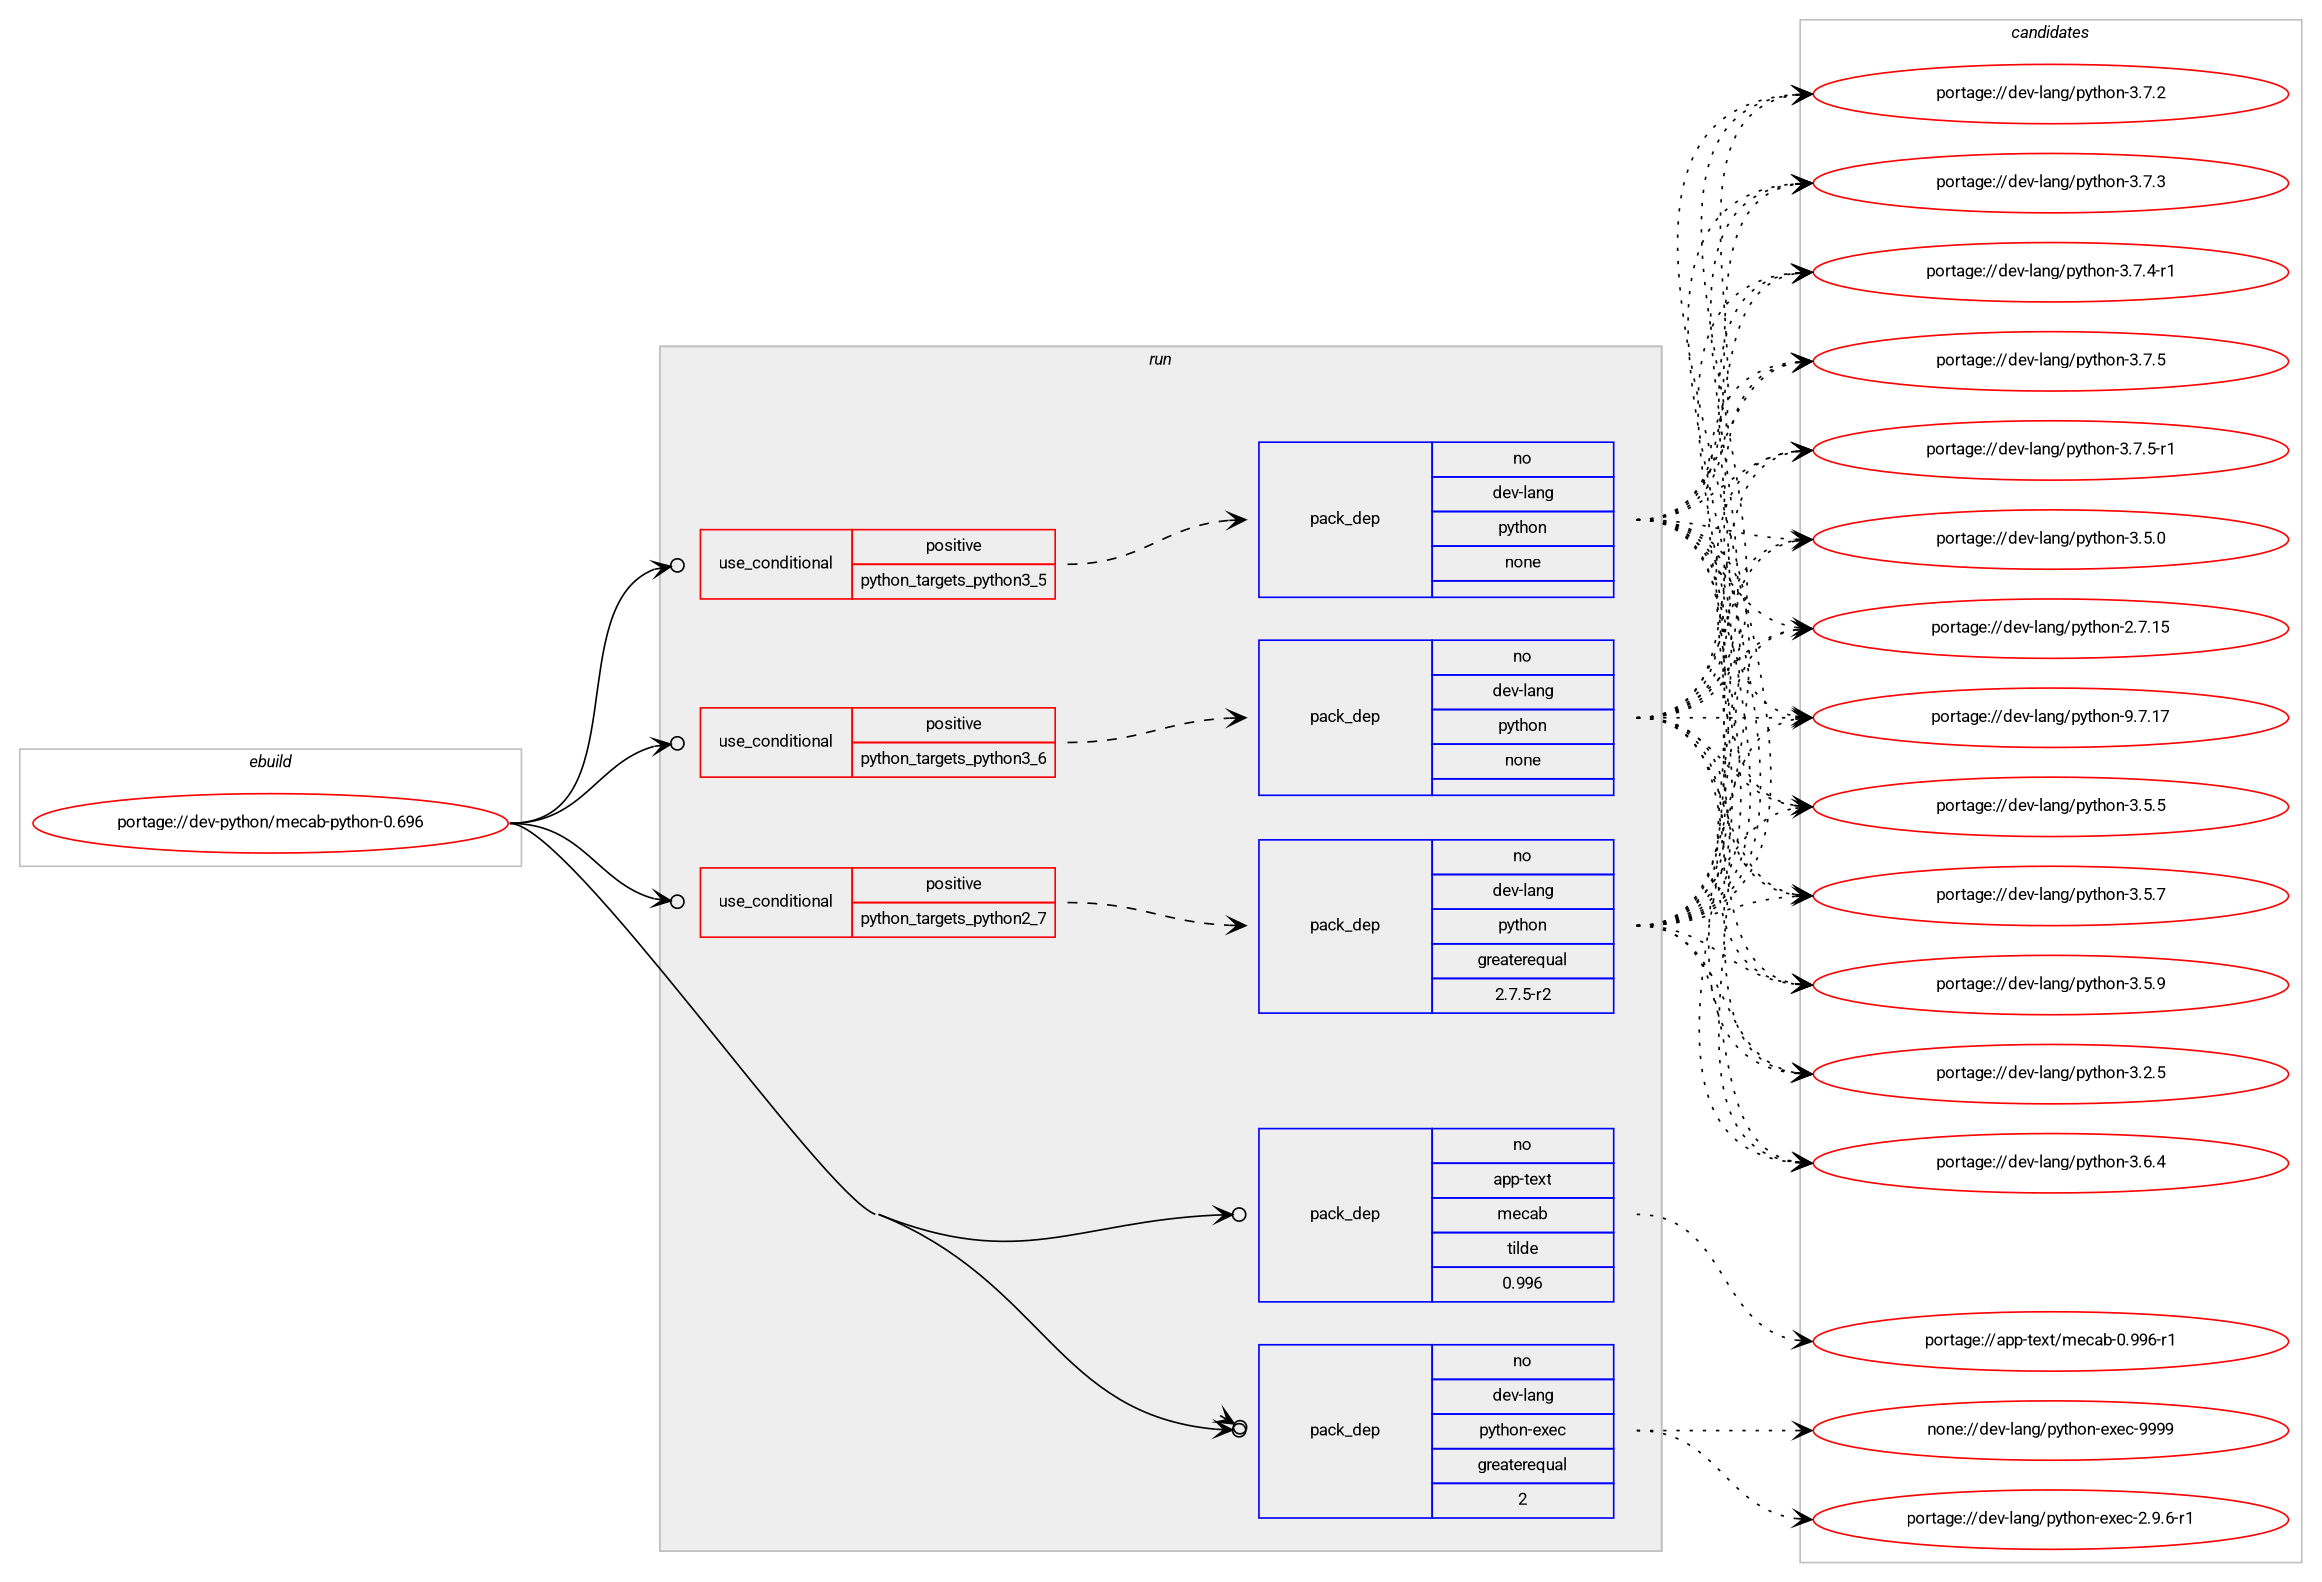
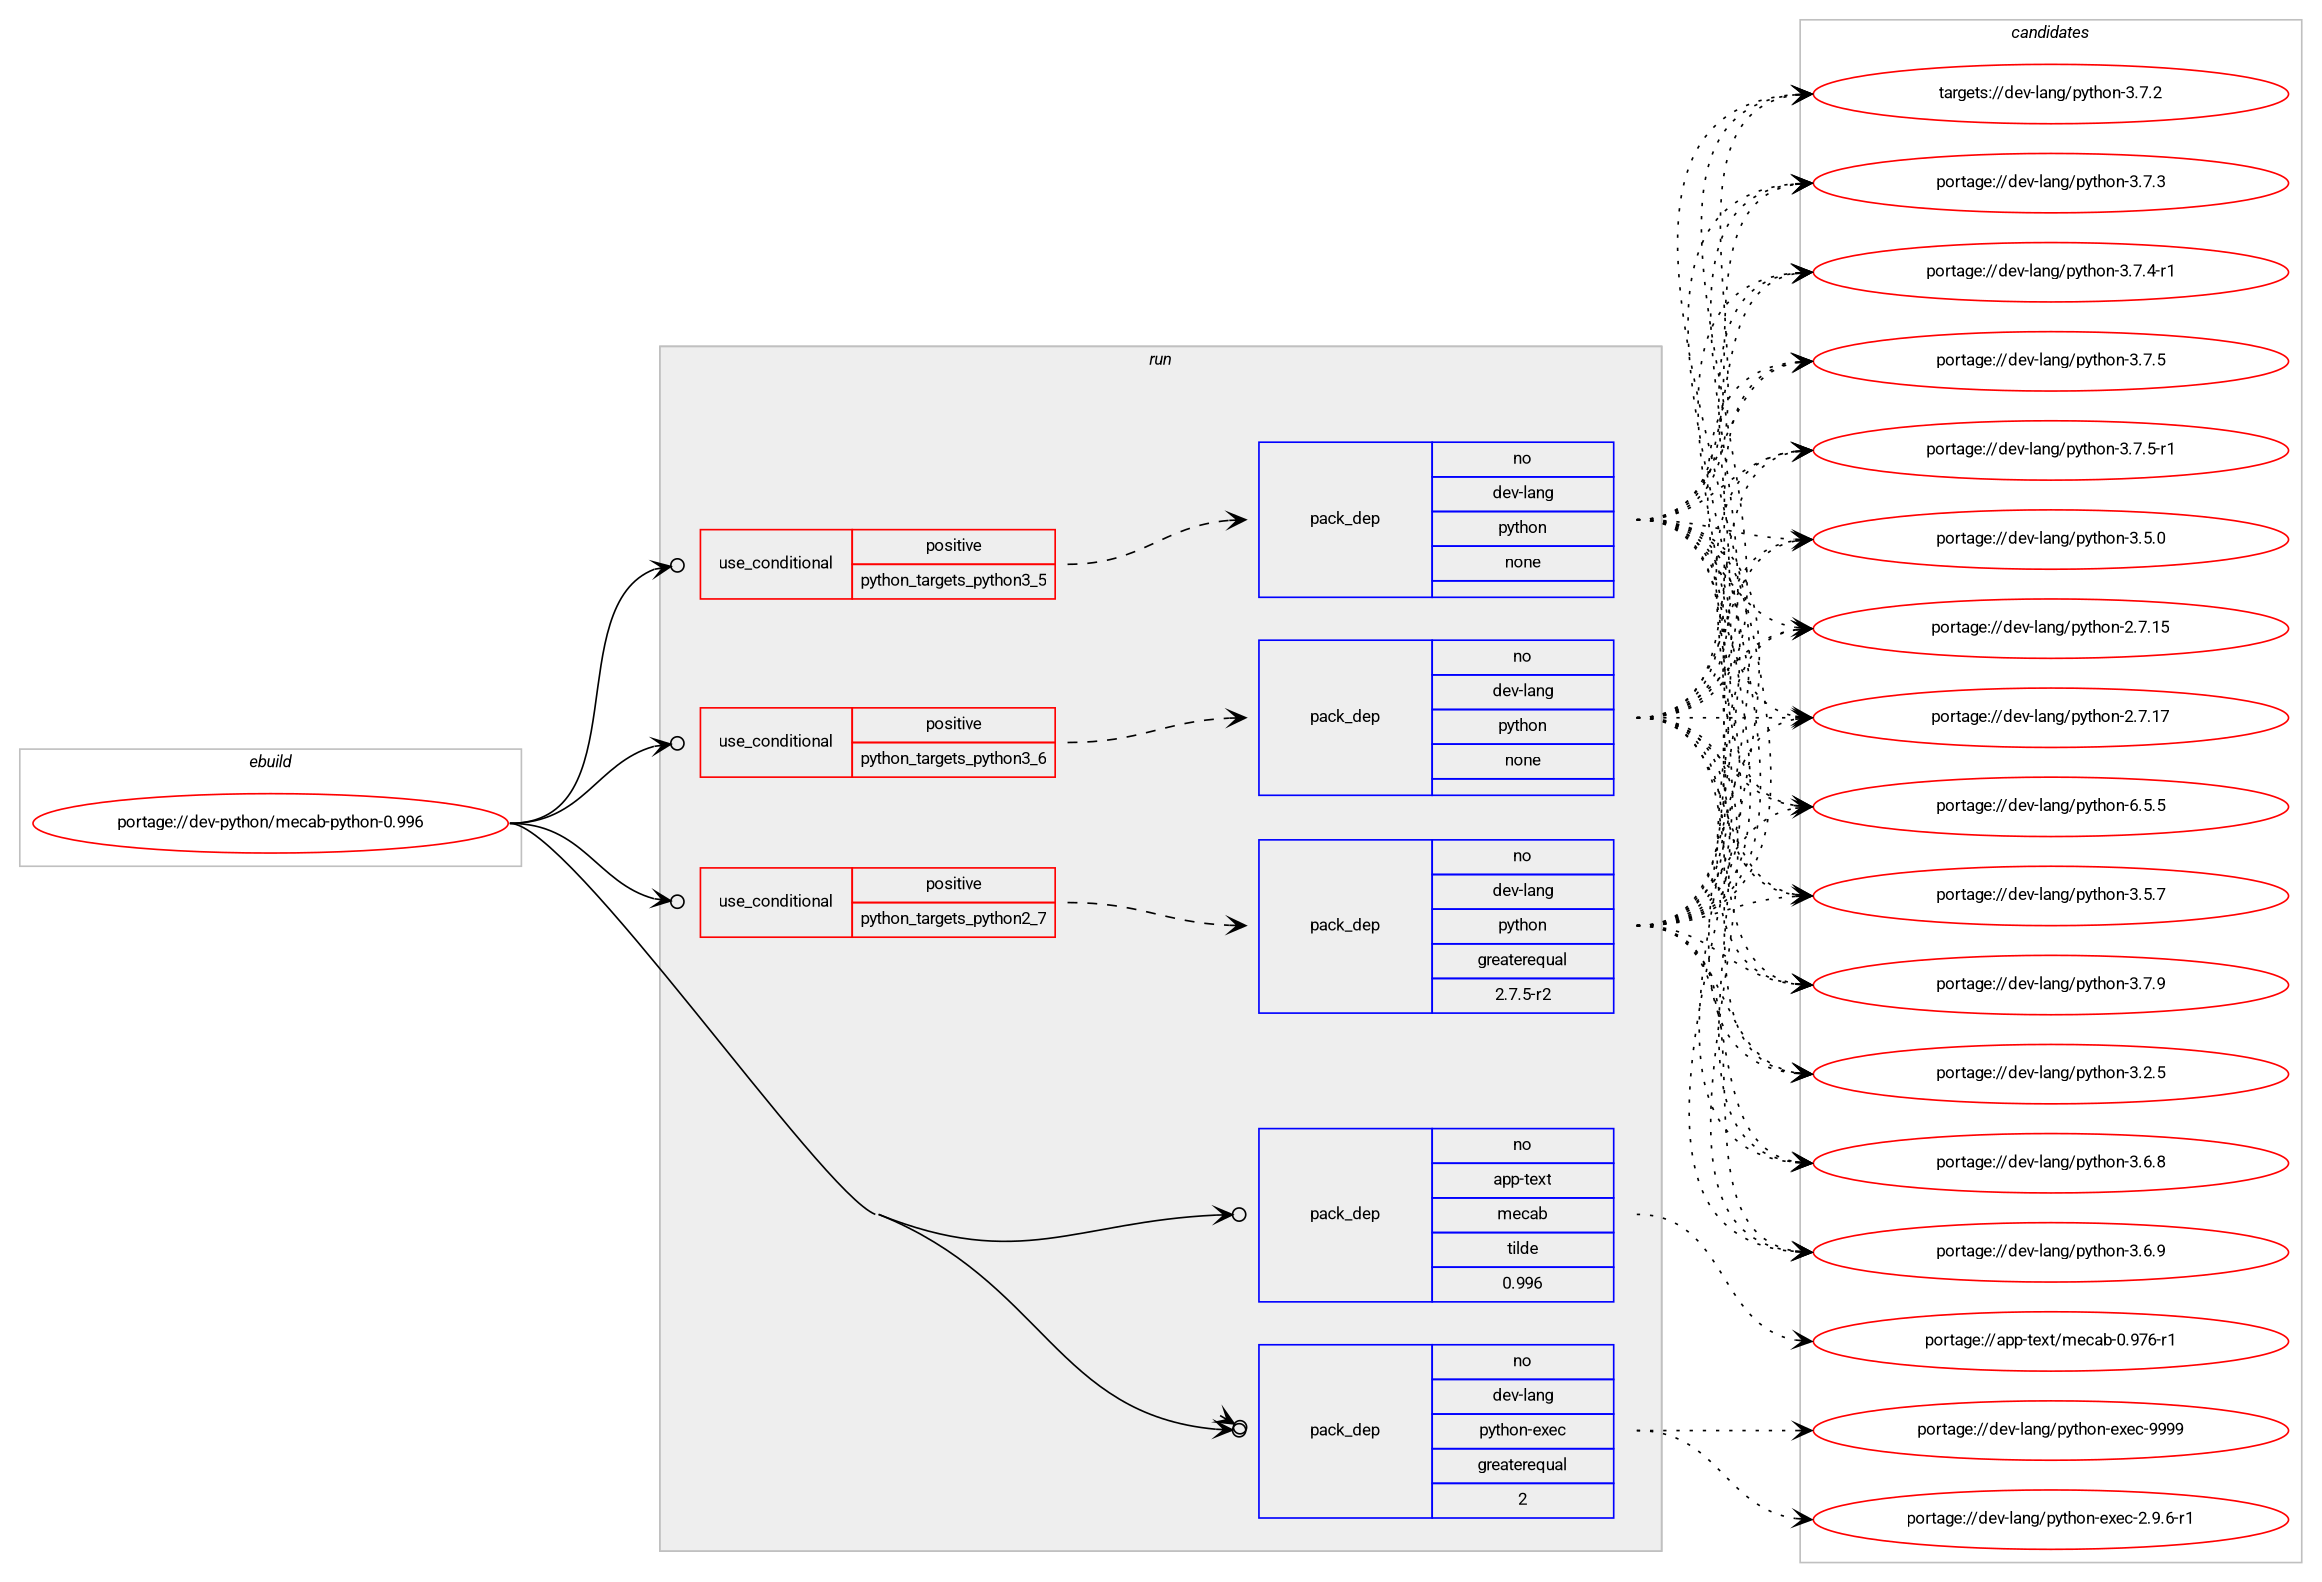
node "portage://dev-lang/python-3.7.2": label "portage://dev-lang/python-3.7.2" -> "targets://dev-lang/python-3.7.2"
node "portage://dev-lang/python-9.7.17": label "portage://dev-lang/python-9.7.17" -> "portage://dev-lang/python-2.7.17"
node "portage://dev-lang/python-3.5.5": label "portage://dev-lang/python-3.5.5" -> "portage://dev-lang/python-6.5.5"
node "portage://dev-python/mecab-python-0.696": label "portage://dev-python/mecab-python-0.696" -> "portage://dev-python/mecab-python-0.996"
node "portage://dev-lang/python-3.5.9": label "portage://dev-lang/python-3.5.9" -> "portage://dev-lang/python-3.7.9"
node "portage://dev-lang/python-3.6.4": label "portage://dev-lang/python-3.6.4" -> "portage://dev-lang/python-3.6.8"
node "portage://dev-lang/python-3.6.9": added
node "portage://app-text/mecab-0.996-r1": label "portage://app-text/mecab-0.996-r1" -> "portage://app-text/mecab-0.976-r1"
node "none://dev-lang/python-exec-9999": label "none://dev-lang/python-exec-9999" -> "portage://dev-lang/python-exec-9999"
